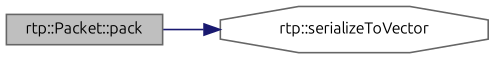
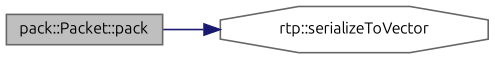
node "rtp::Packet::pack": label "rtp::Packet::pack" -> "pack::Packet::pack"
